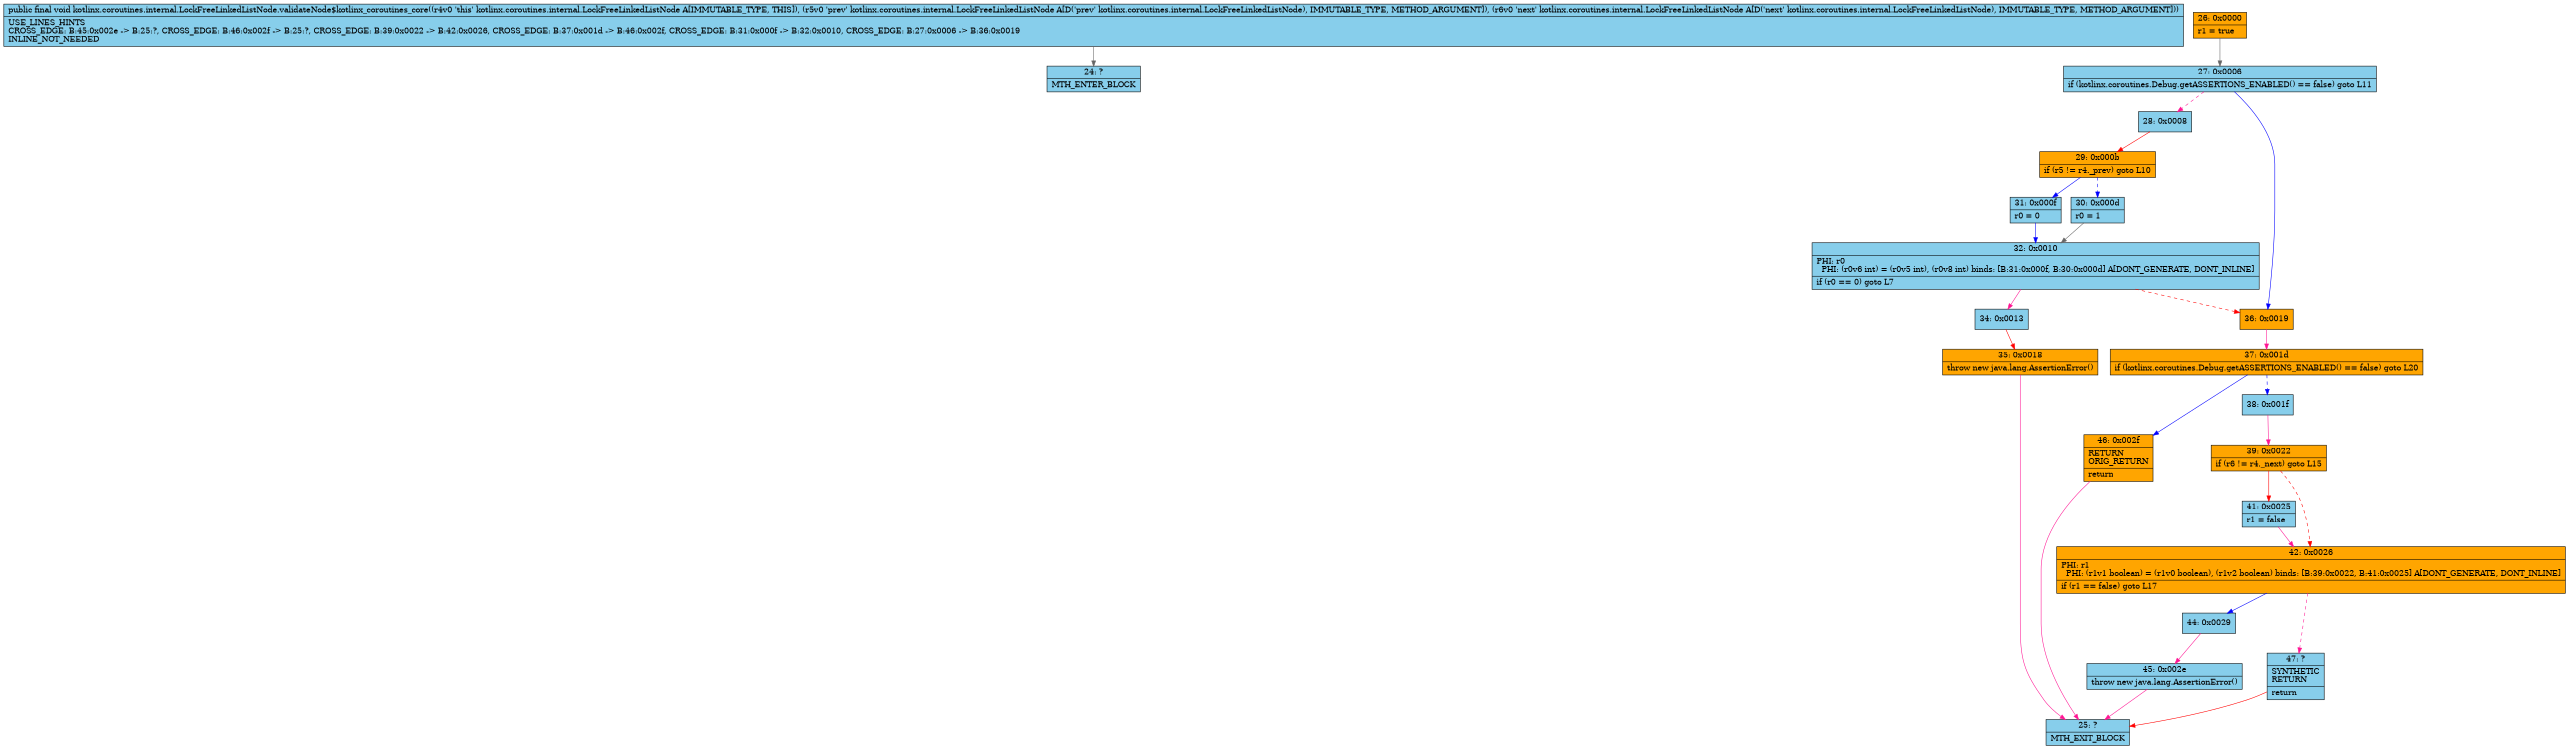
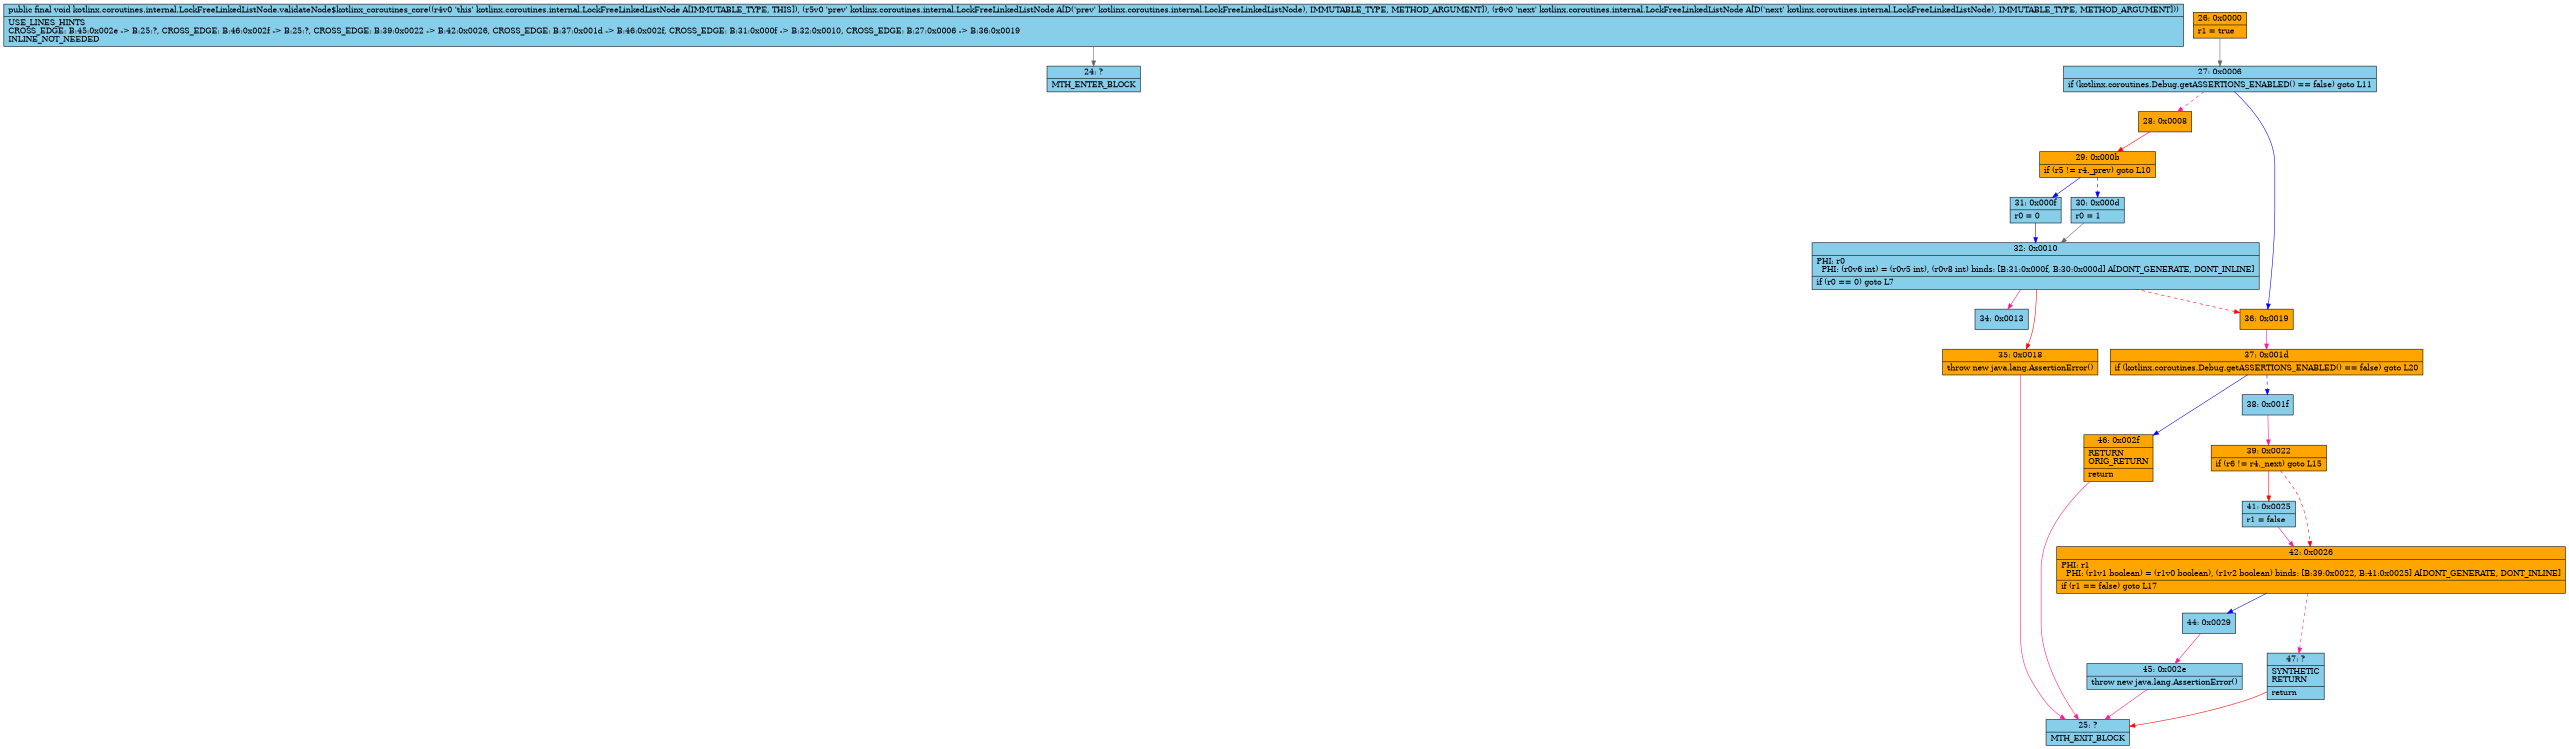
node "28: 0x0008": fillcolor skyblue -> orange
edge "34: 0x0013" -> "35: 0x0018": now "32: 0x0010" -> "35: 0x0018"
